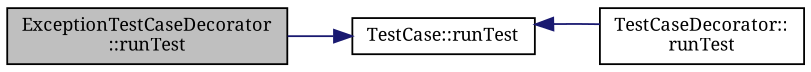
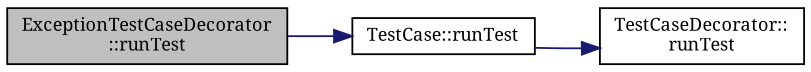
edge "TestCaseDecorator:: runTest" -> "TestCase::runTest": reversed
